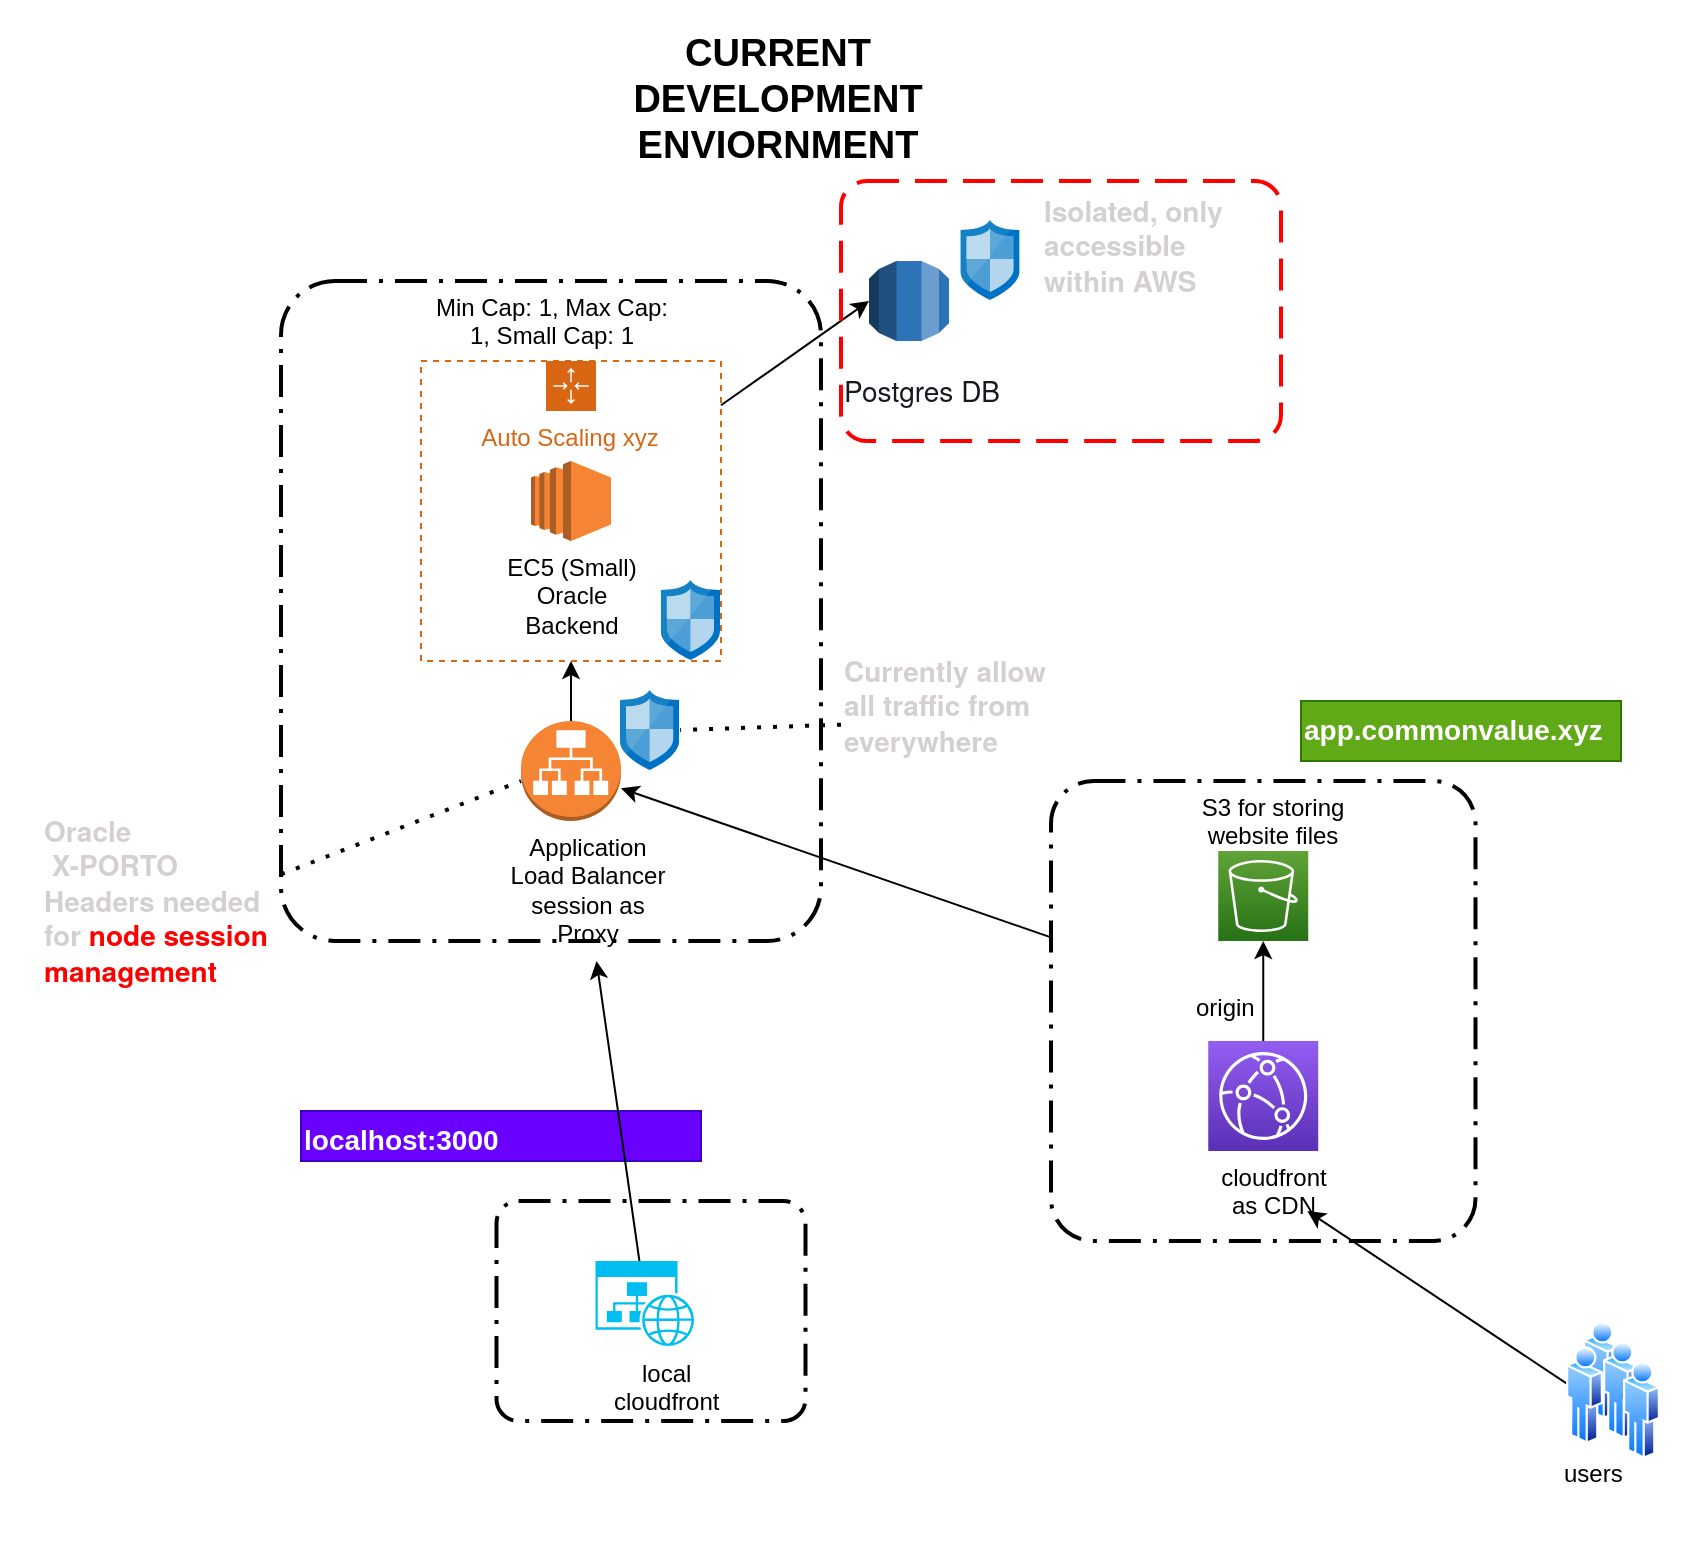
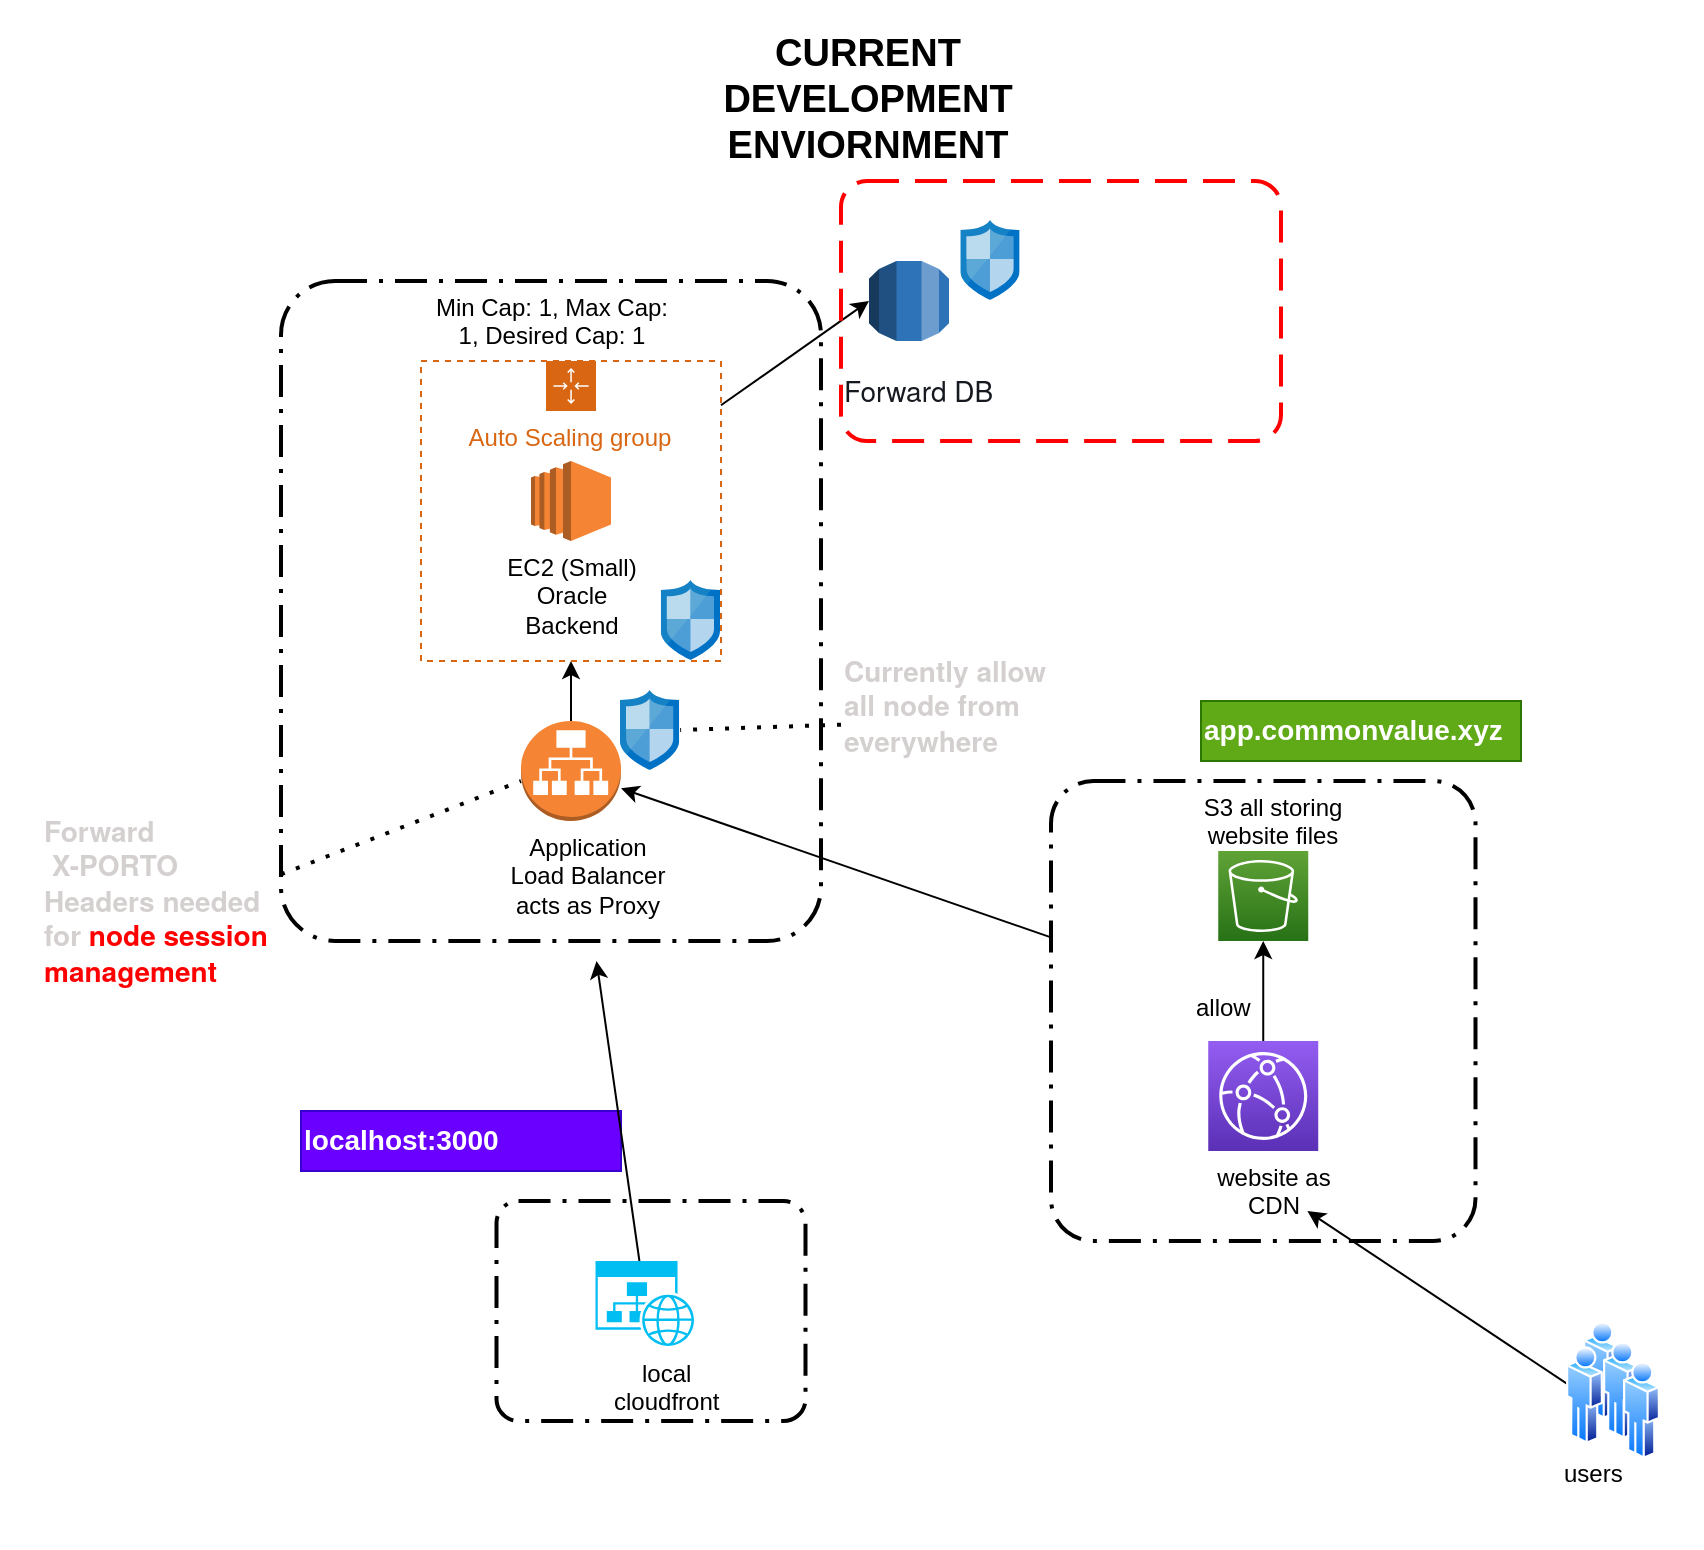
node "CURRENT DEVELOPMENT ENVIORNMENT": moved (779, 101) -> (869, 101)
node "Isolated, only accessible within AWS": removed
node "Min Cap: 1, Max Cap: 1, Small Cap: 1": label "Min Cap: 1, Max Cap: 1, Small Cap: 1" -> "Min Cap: 1, Max Cap: 1, Desired Cap: 1"
node "Postgres DB": label "Postgres DB" -> "Forward DB"
node "Auto Scaling xyz": label "Auto Scaling xyz" -> "Auto Scaling group"
node "EC5 (Small) Oracle Backend": label "EC5 (Small) Oracle Backend" -> "EC2 (Small) Oracle Backend"
node "Currently allow all traffic from everywhere": label "Currently allow all traffic from everywhere" -> "Currently allow all node from everywhere"
node "app.commonvalue.xyz": moved (1461, 731) -> (1361, 731)
node "S3 for storing website files": label "S3 for storing website files" -> "S3 all storing website files"
node "Oracle X-PORTO Headers needed for node session management": label "Oracle X-PORTO Headers needed for node session management" -> "Forward X-PORTO Headers needed for node session management"
node "Application Load Balancer session as Proxy": label "Application Load Balancer session as Proxy" -> "Application Load Balancer acts as Proxy"
node "origin": label "origin" -> "allow"
node "localhost:3000": size 400x50 -> 320x60
node "cloudfront as CDN": label "cloudfront as CDN" -> "website as CDN"
